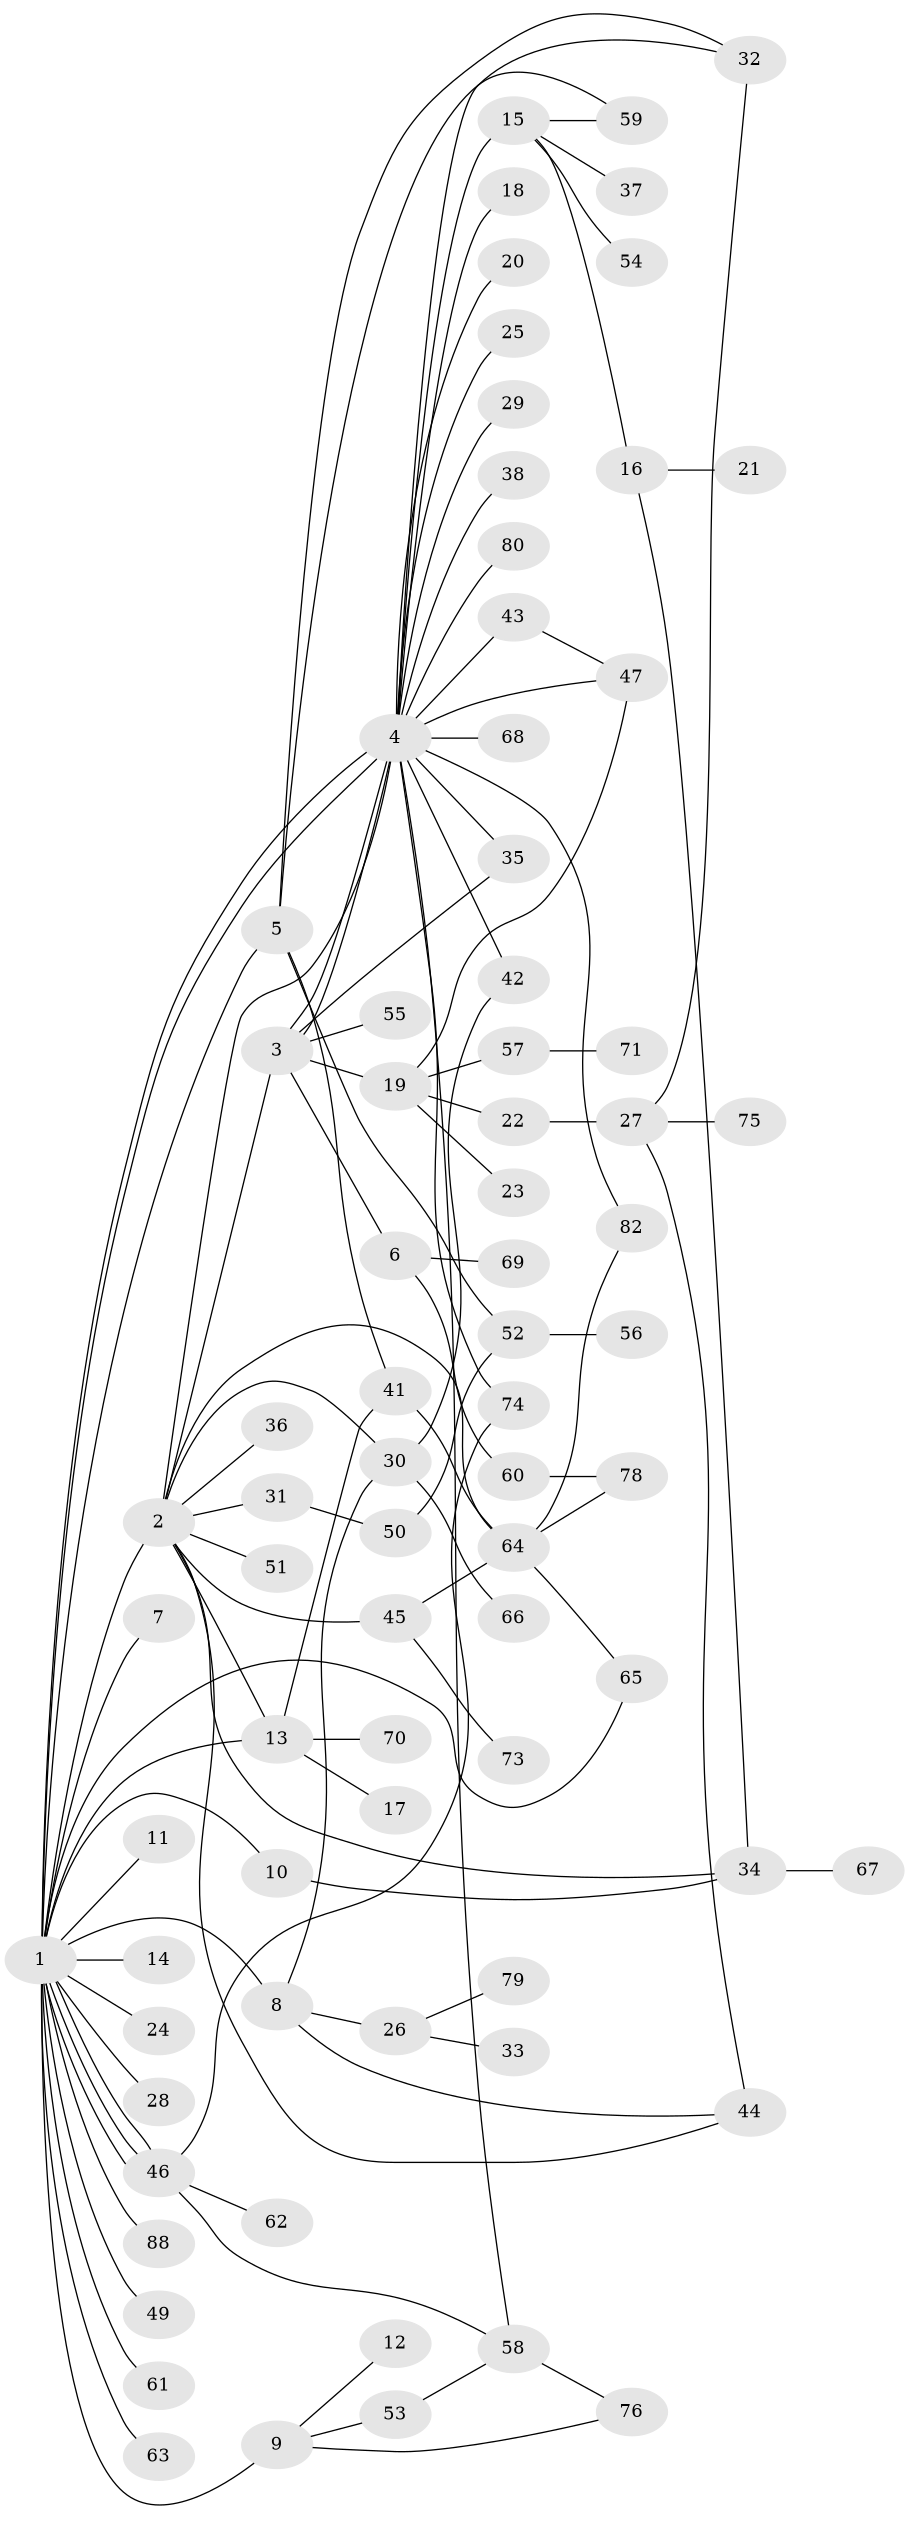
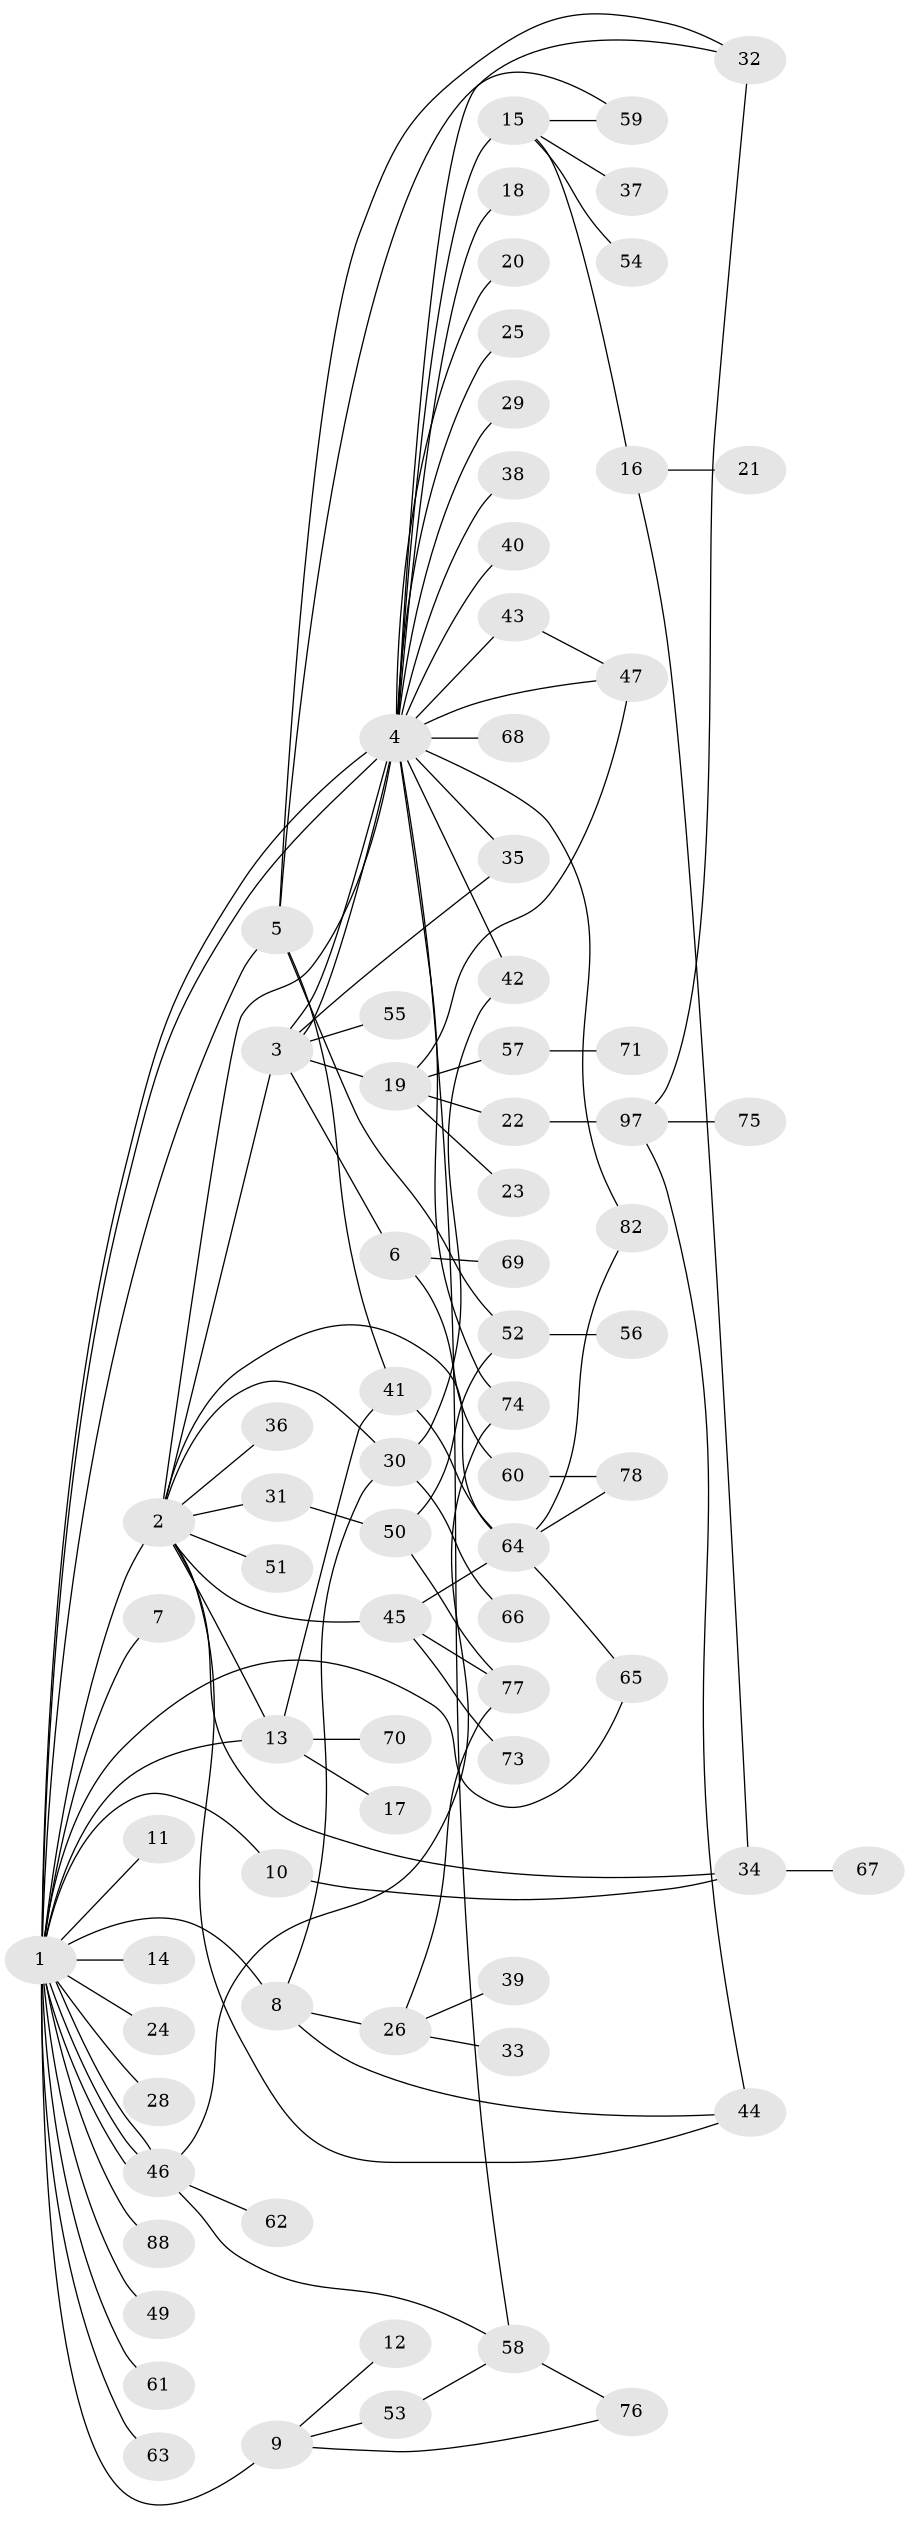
node "80": label "80" -> "40"
node "27": label "27" -> "97"
node "77": added
node "79": label "79" -> "39"
